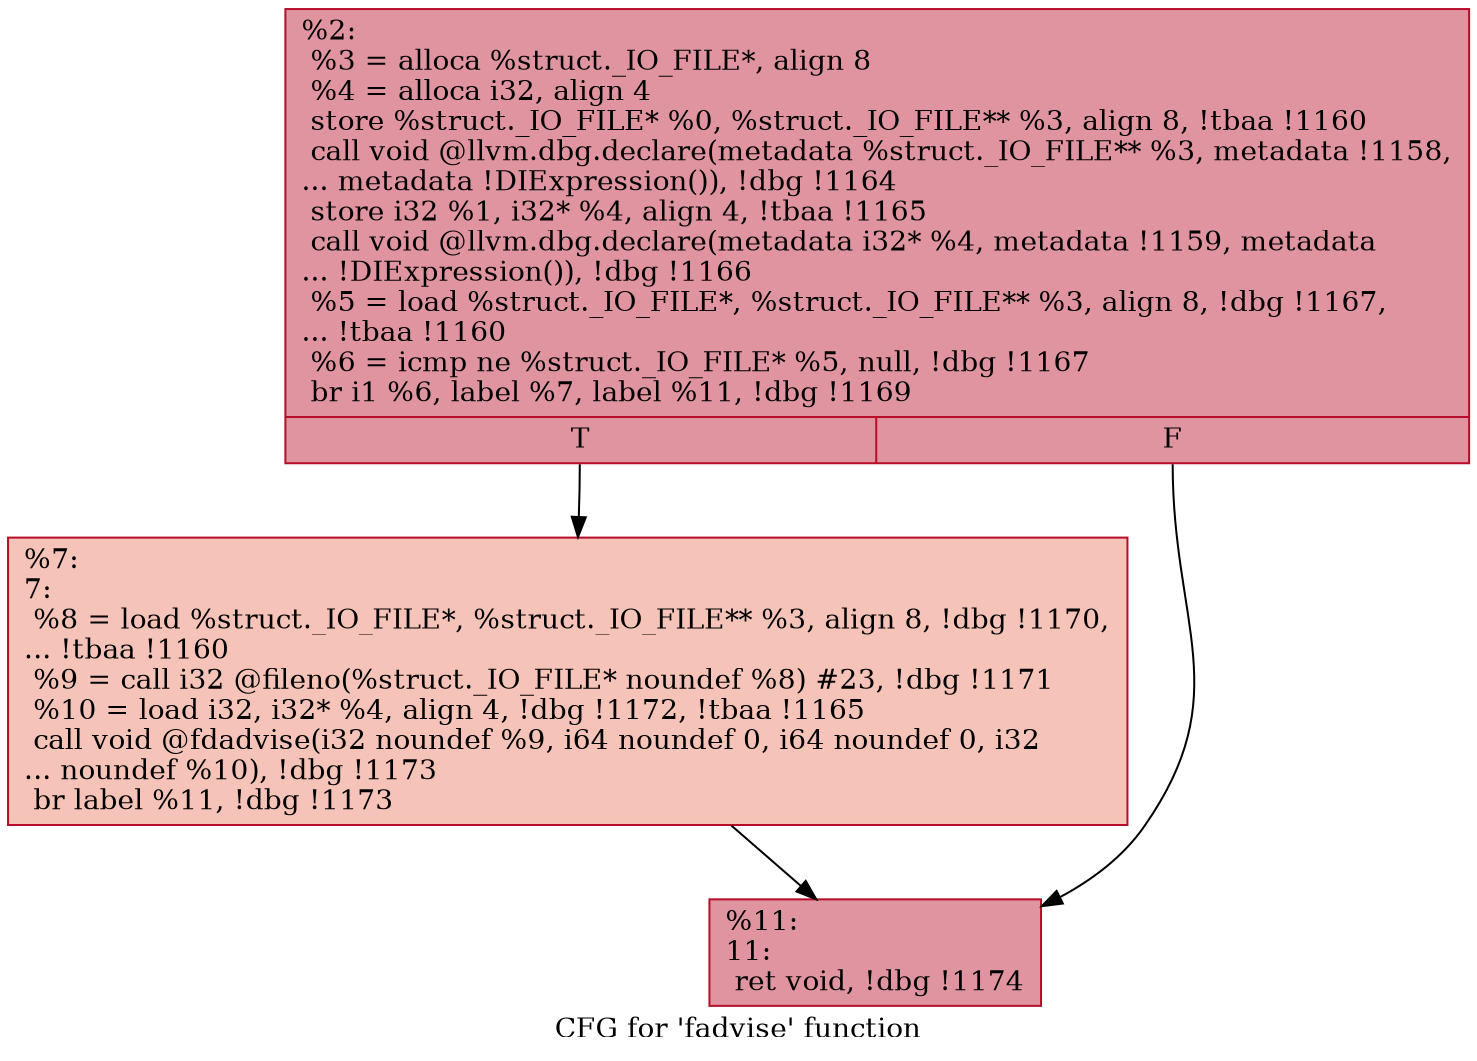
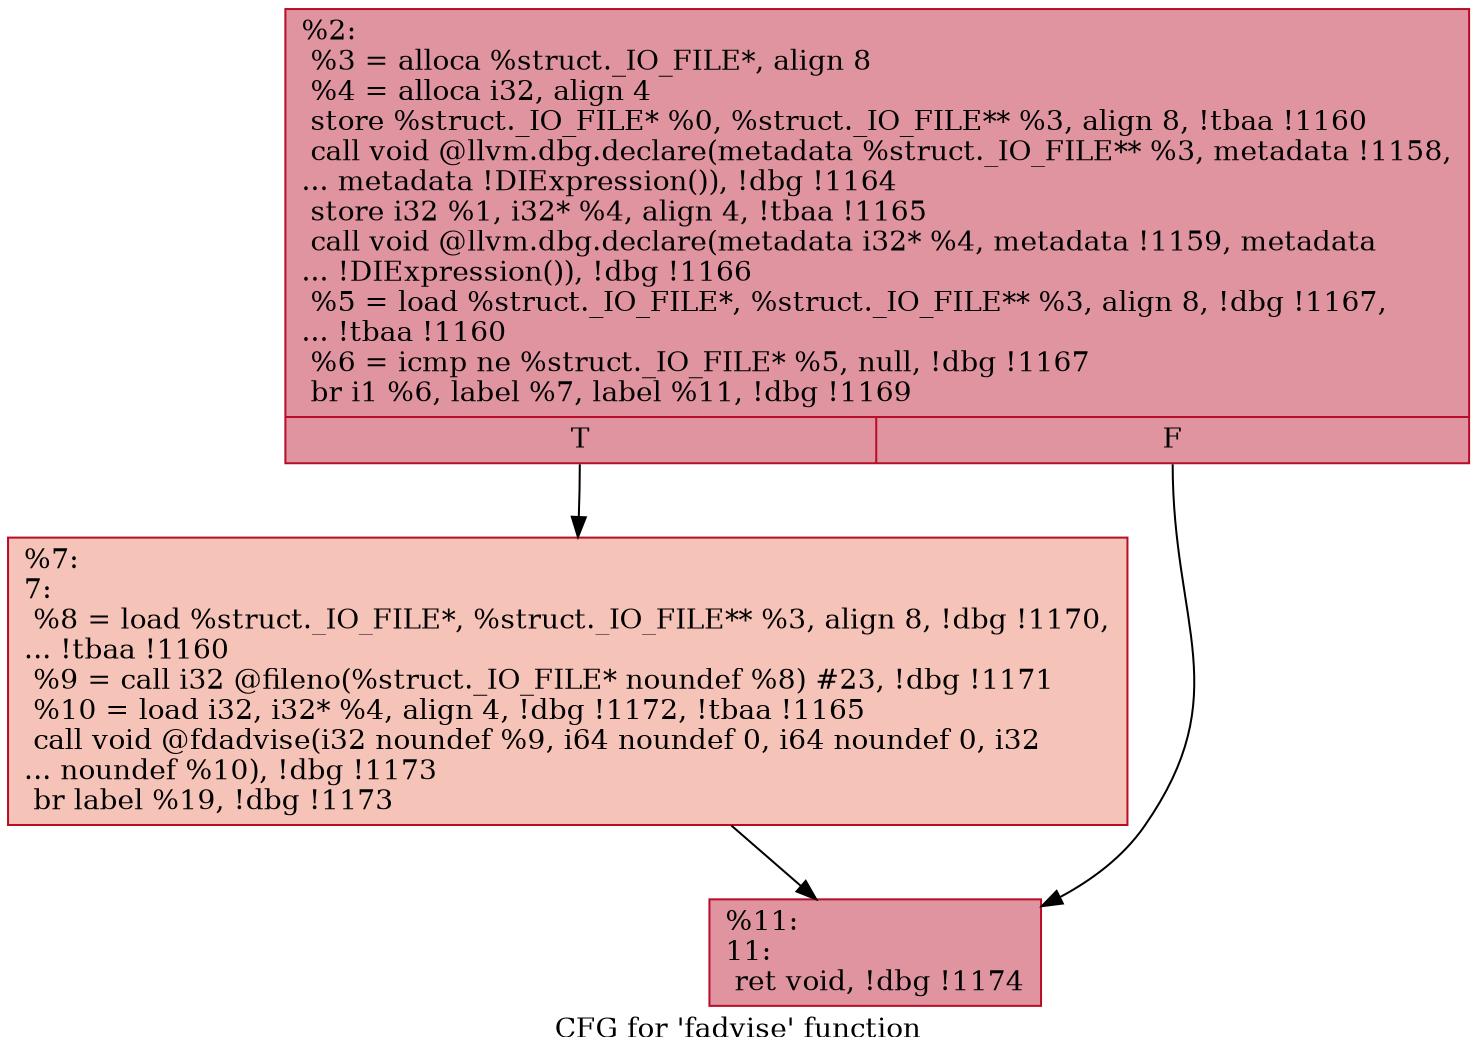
node "%7:": text "br label %11, !dbg !1173" -> "br label %19, !dbg !1173"
